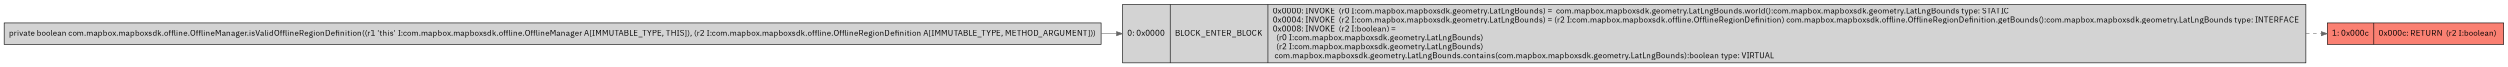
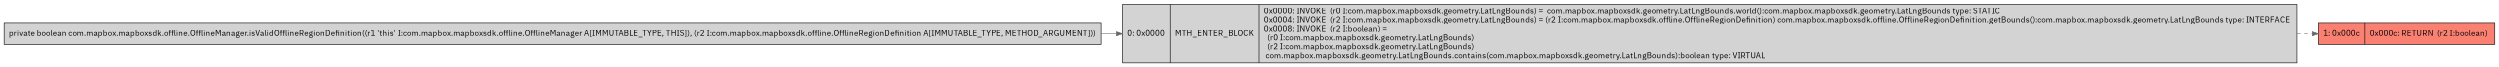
node "0: 0x0000": text "BLOCK_ENTER_BLOCK" -> "MTH_ENTER_BLOCK"
